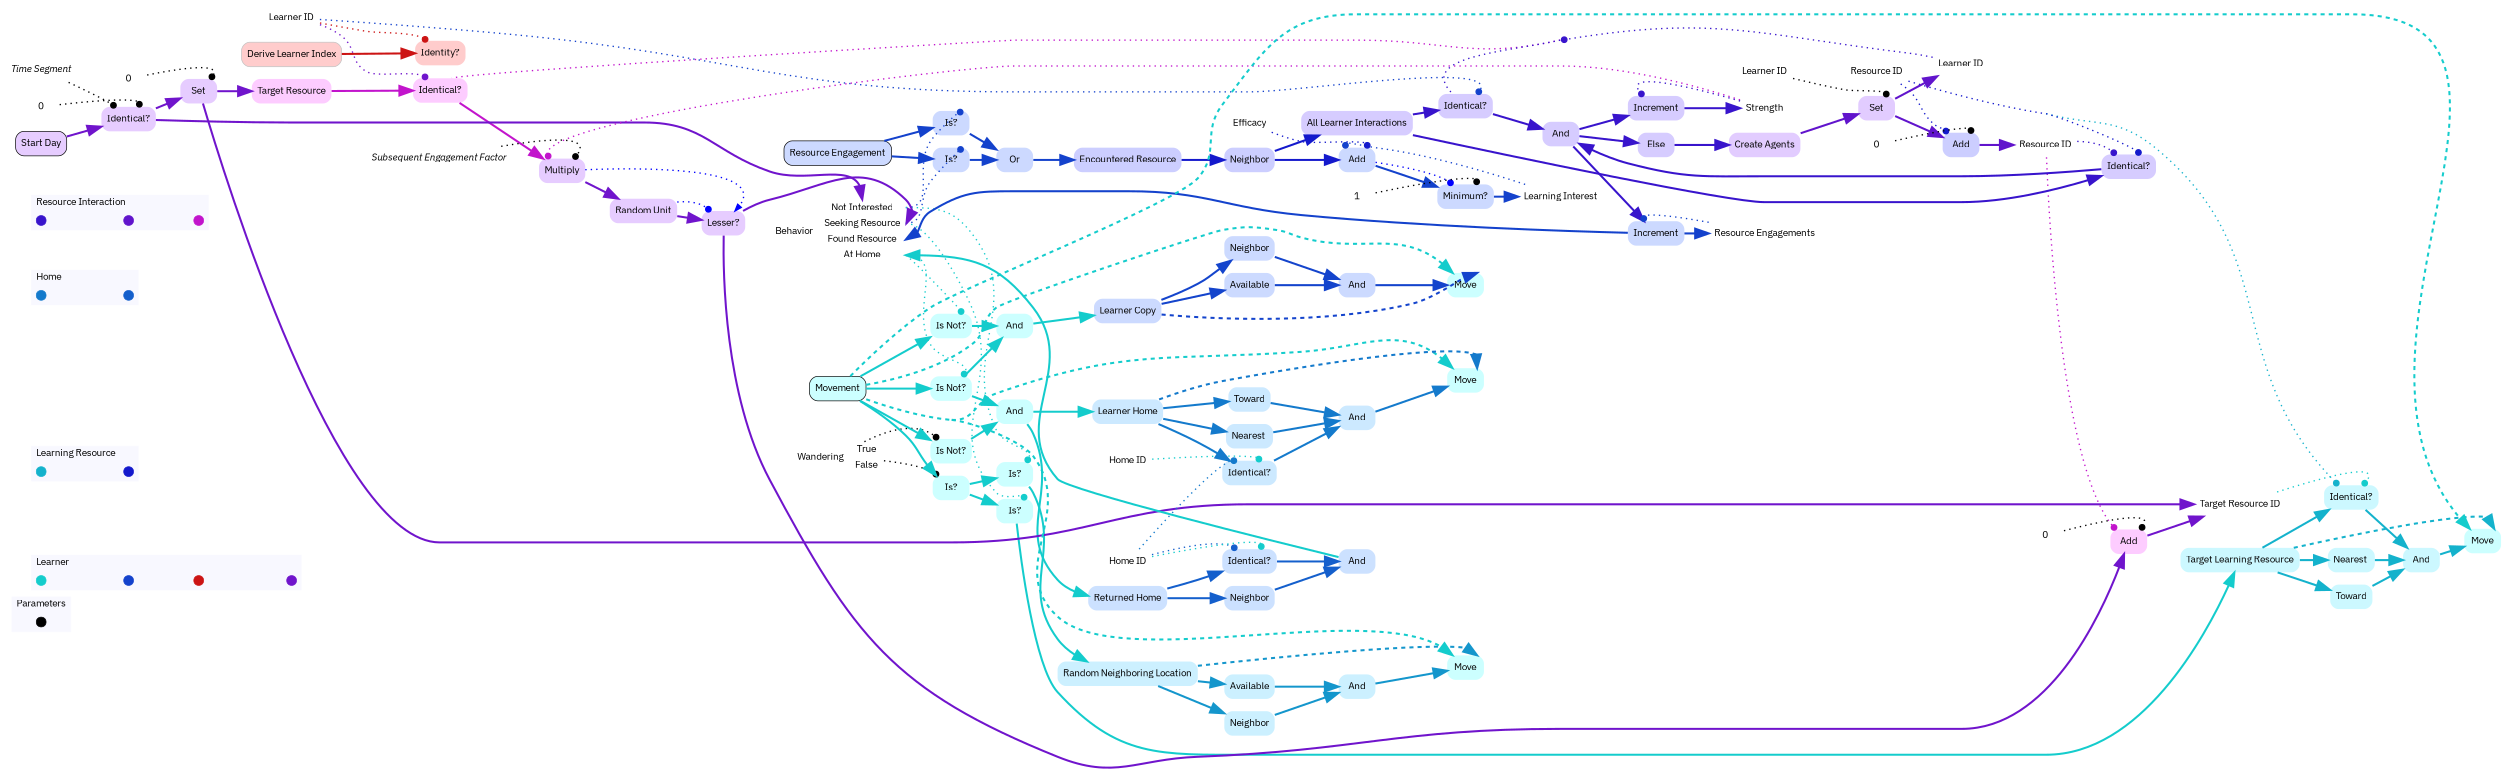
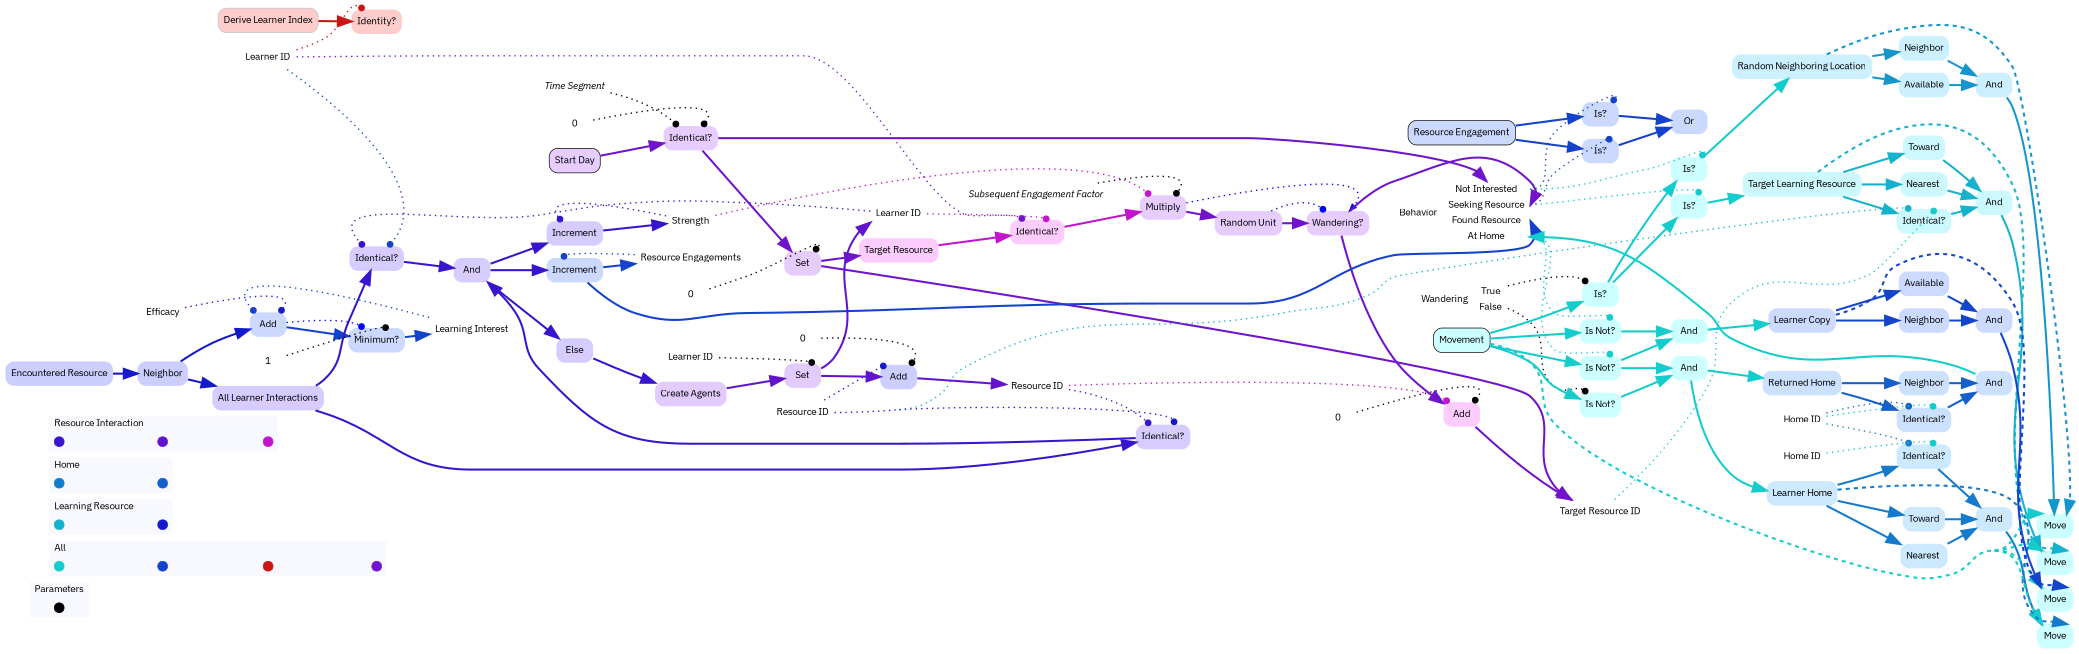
edge "Or" -> "Encountered Resource": removed
node "Lesser?": label "Lesser?" -> "Wandering?"
cluster "Learner": label "Learner" -> "All"
